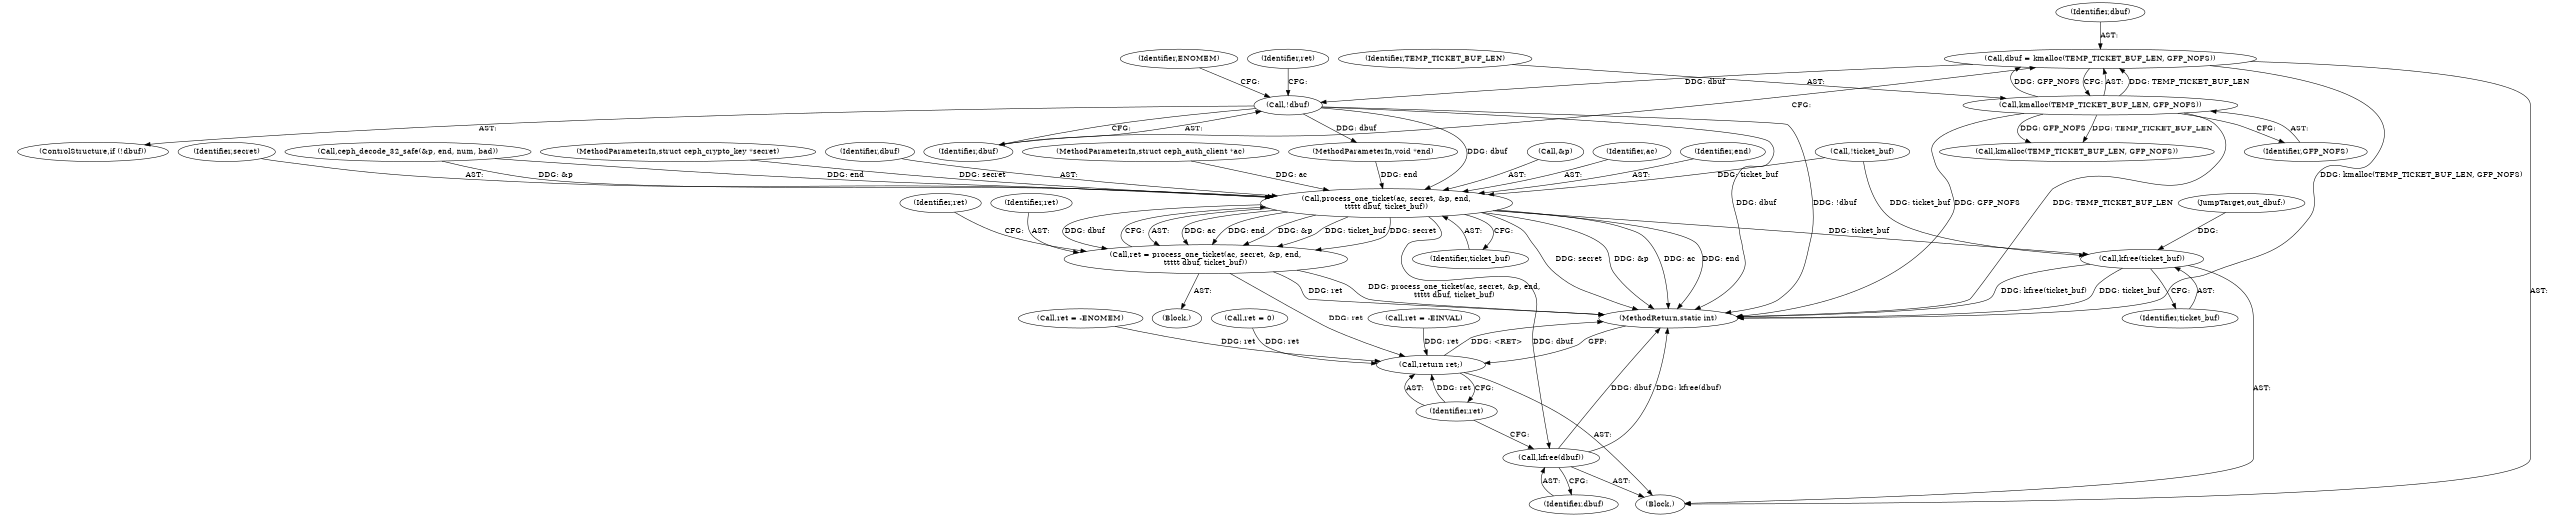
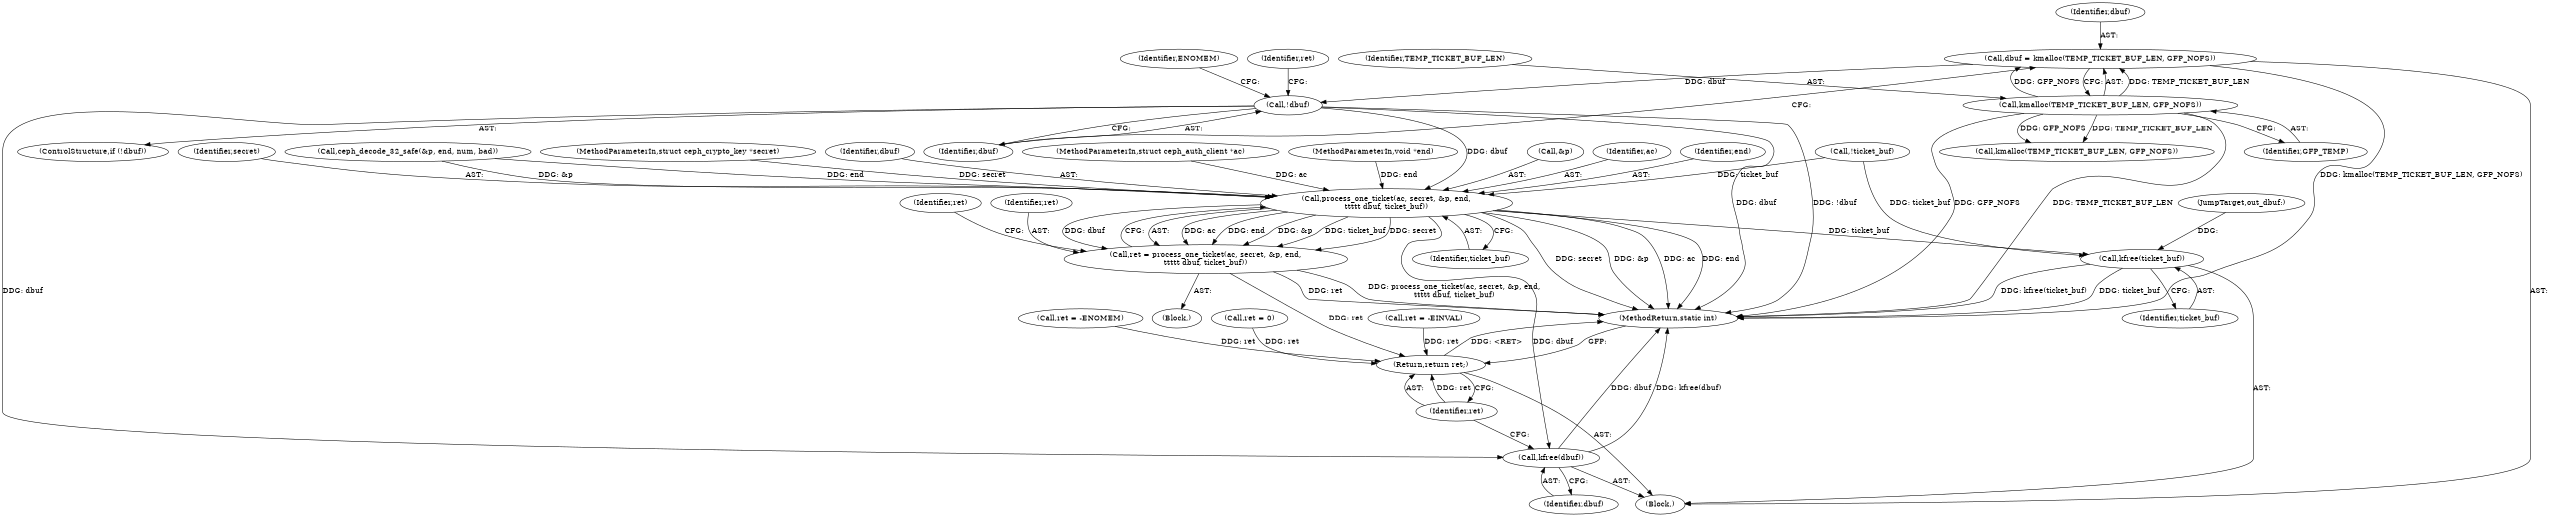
edge "(Call,!dbuf)" -> "(MethodParameterIn,void *end)": now "(Call,!dbuf)" -> "(Call,kfree(dbuf))"
node "(Identifier,GFP_NOFS)": label "(Identifier,GFP_NOFS)" -> "(Identifier,GFP_TEMP)"
node "(Call,return ret;)": label "(Call,return ret;)" -> "(Return,return ret;)"
